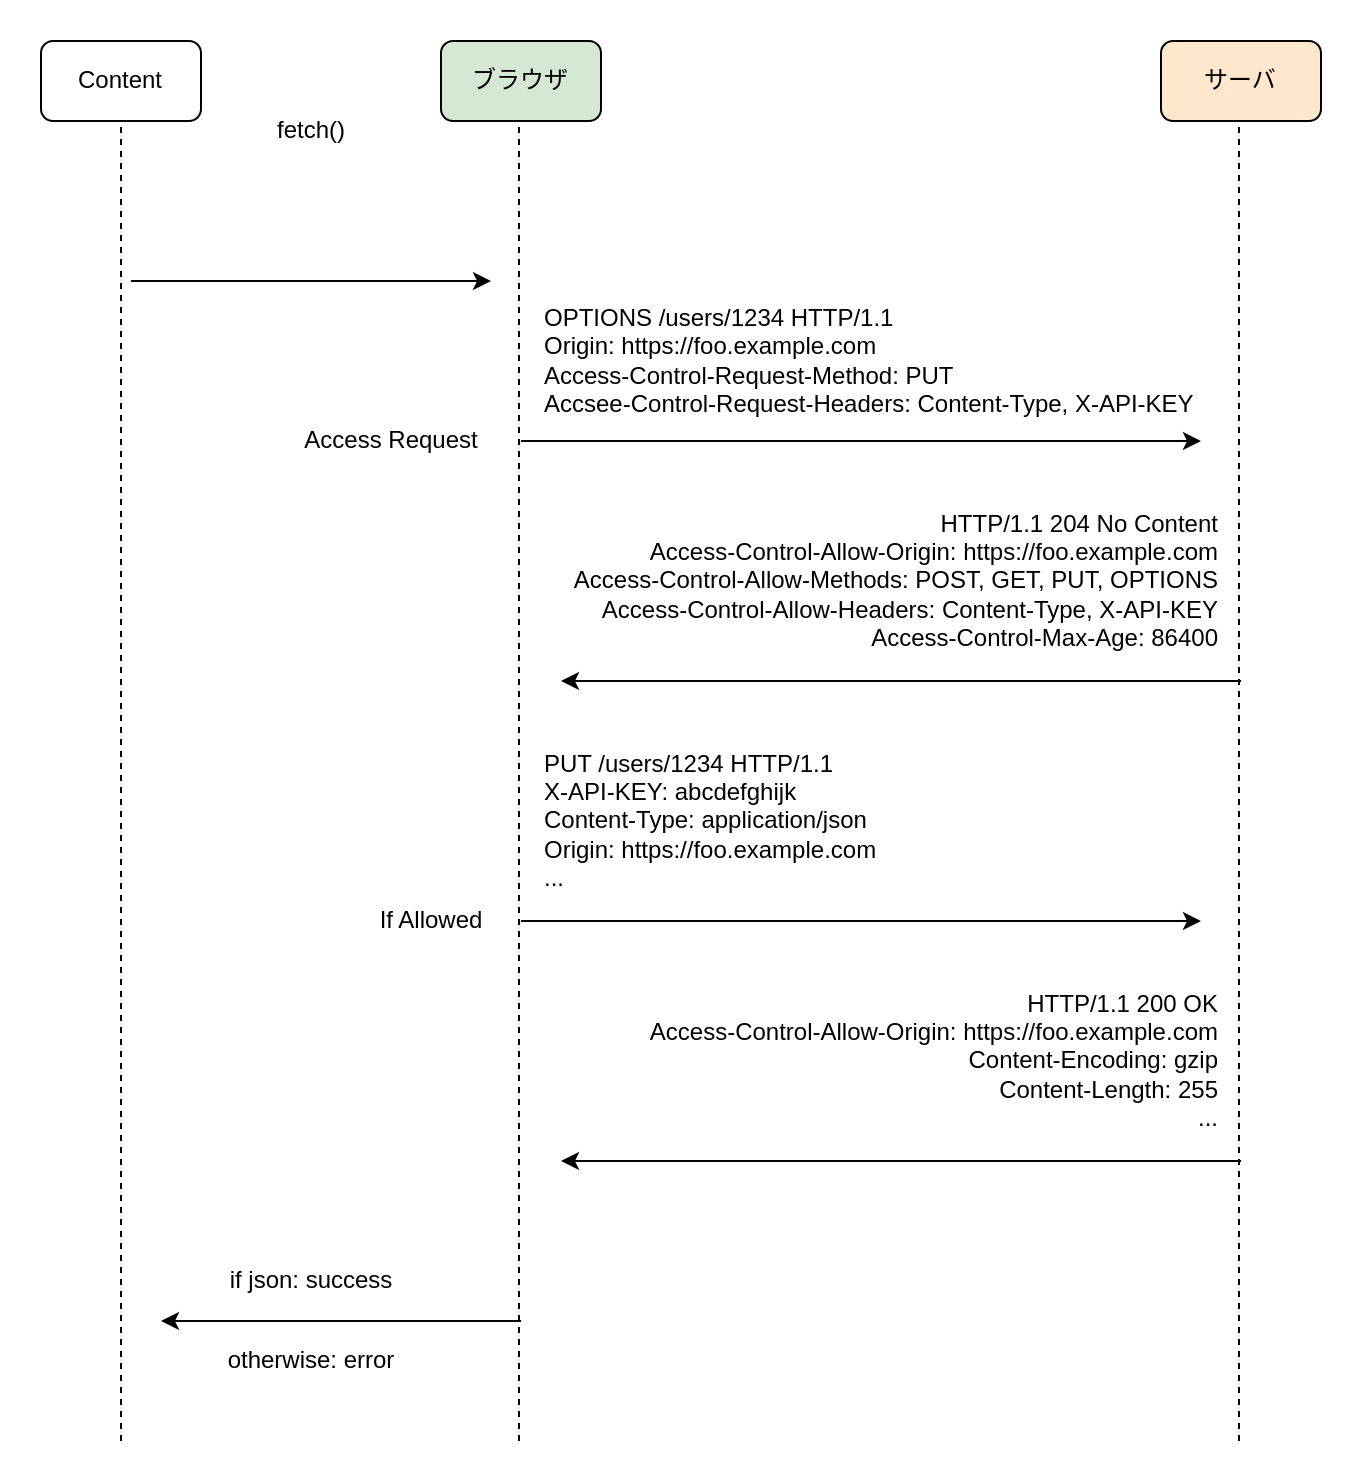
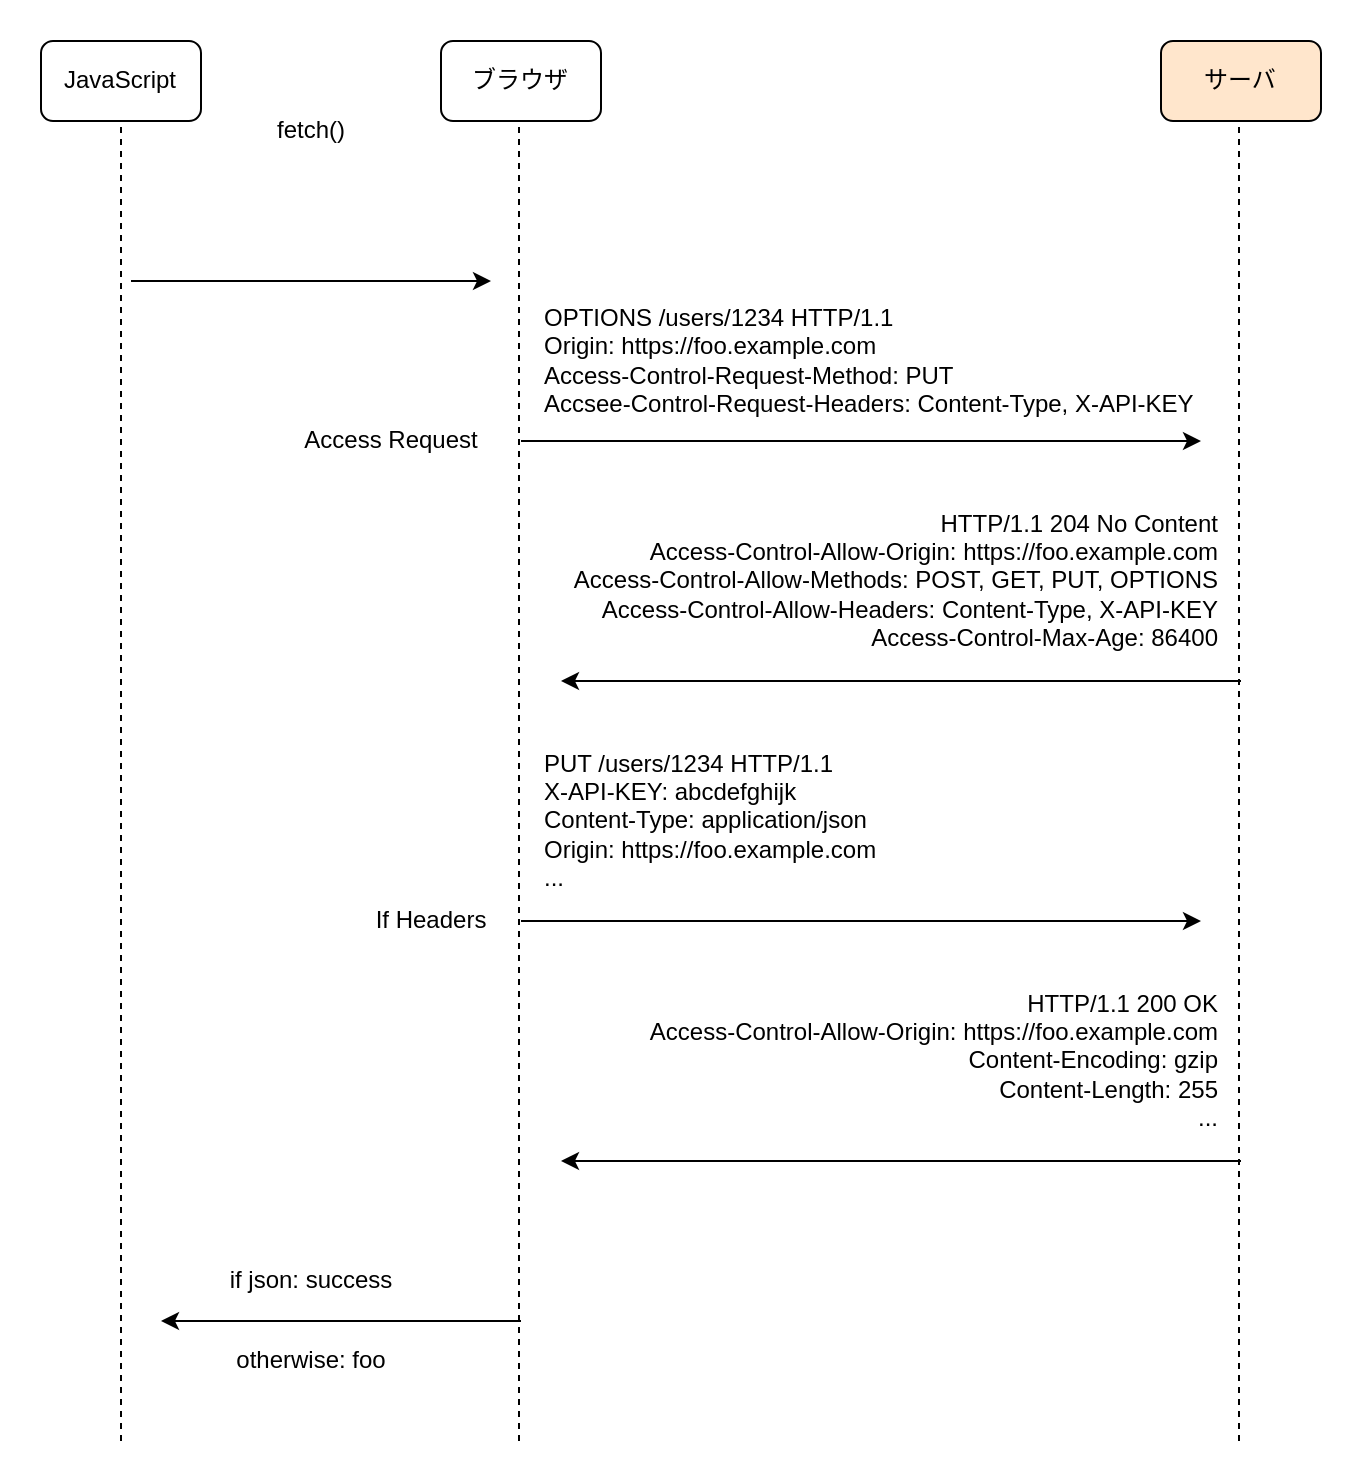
node "Content": label "Content" -> "JavaScript"
node "ブラウザ": fillcolor #d5e8d4 -> #ffffff
node "If Allowed": label "If Allowed" -> "If Headers"
node "otherwise: error": label "otherwise: error" -> "otherwise: foo"
